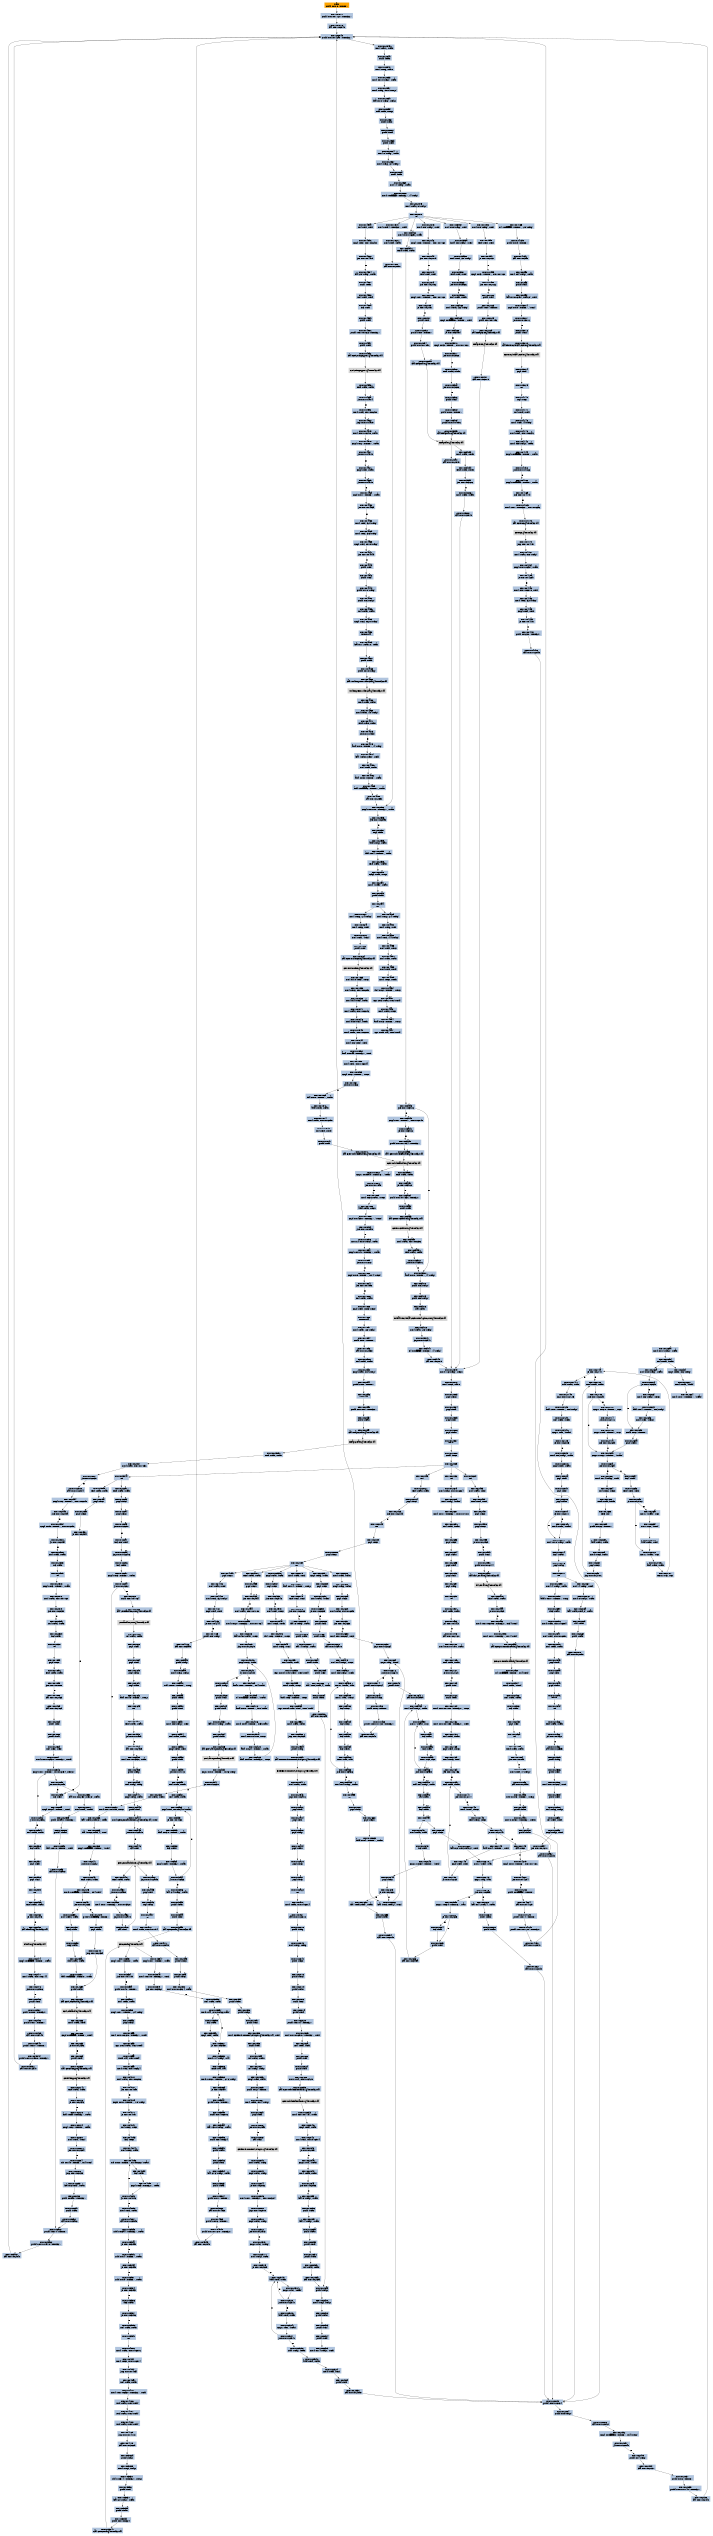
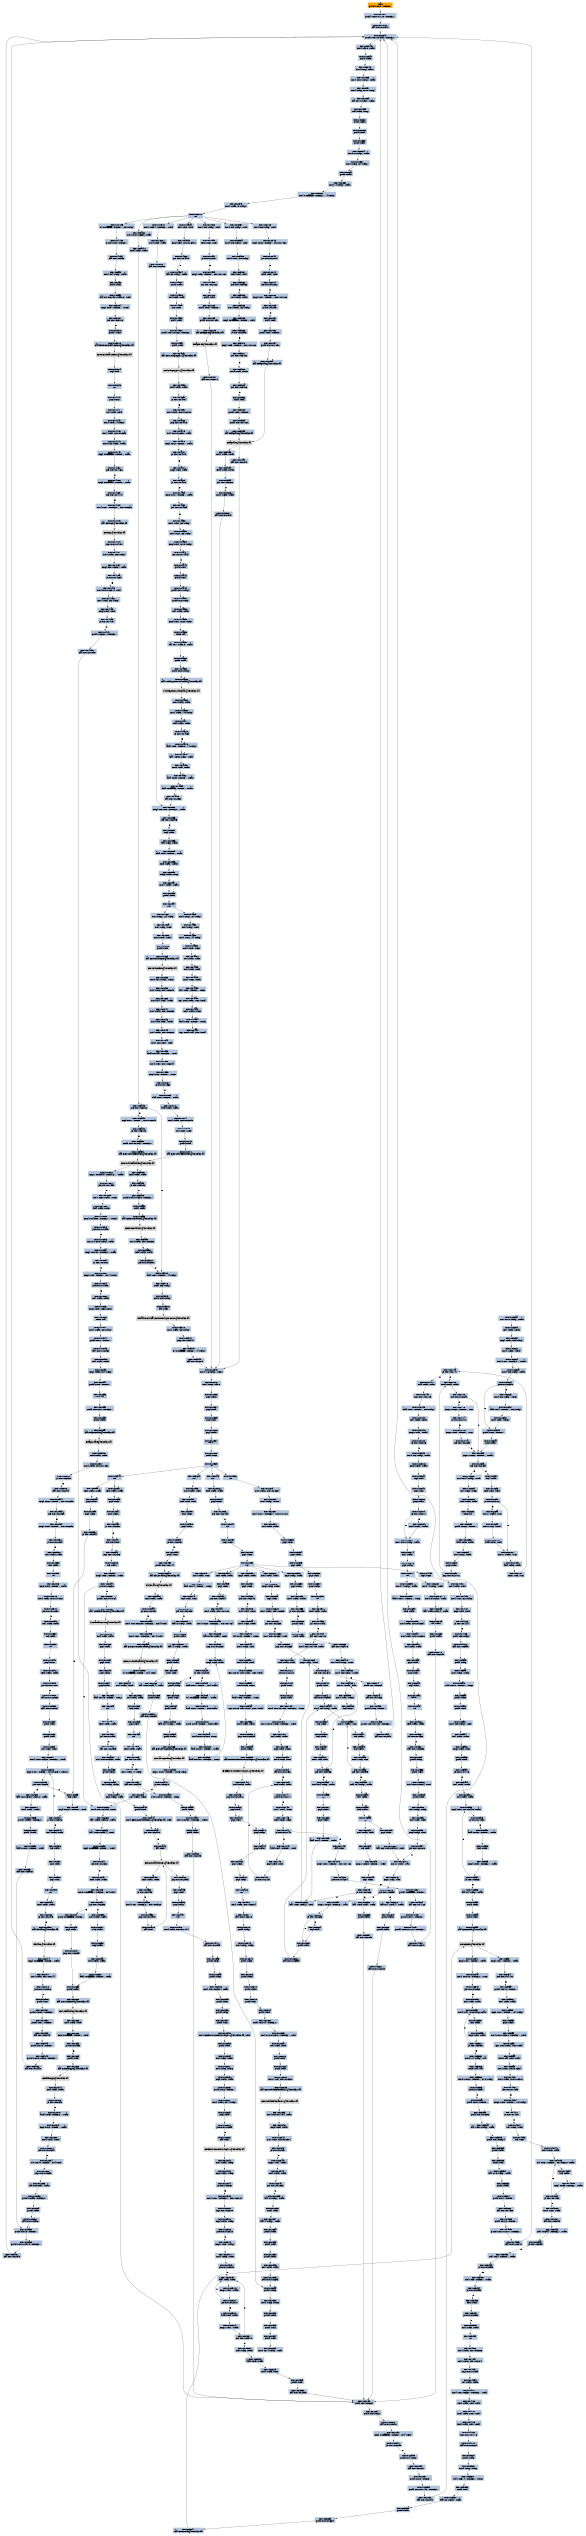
edge "0x010026bd xorl %edx, %edx" -> "0x010026ca movl 0x8(%ebp), %eax": now "0x010026c4 movl $0x1<UINT32>, (%eax)" -> "0x010026ca movl 0x8(%ebp), %eax"
